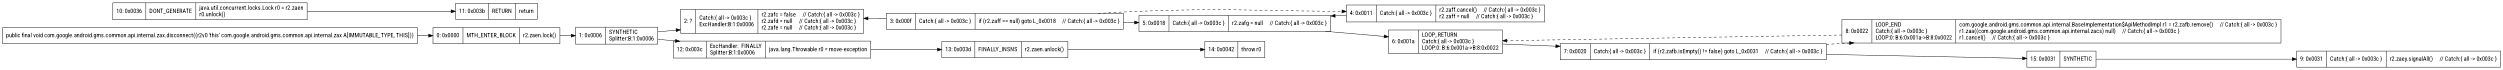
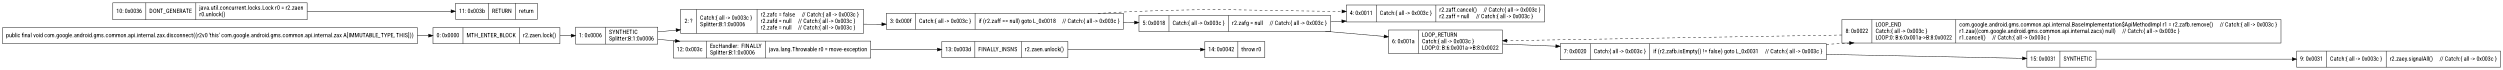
edge "4: 0x0011" -> "5: 0x0018": reversed
edge "3: 0x000f" -> "2: ?": reversed
node "2: ?": text "ExcHandler:B:1:0x0006" -> "Splitter:B:1:0x0006"
